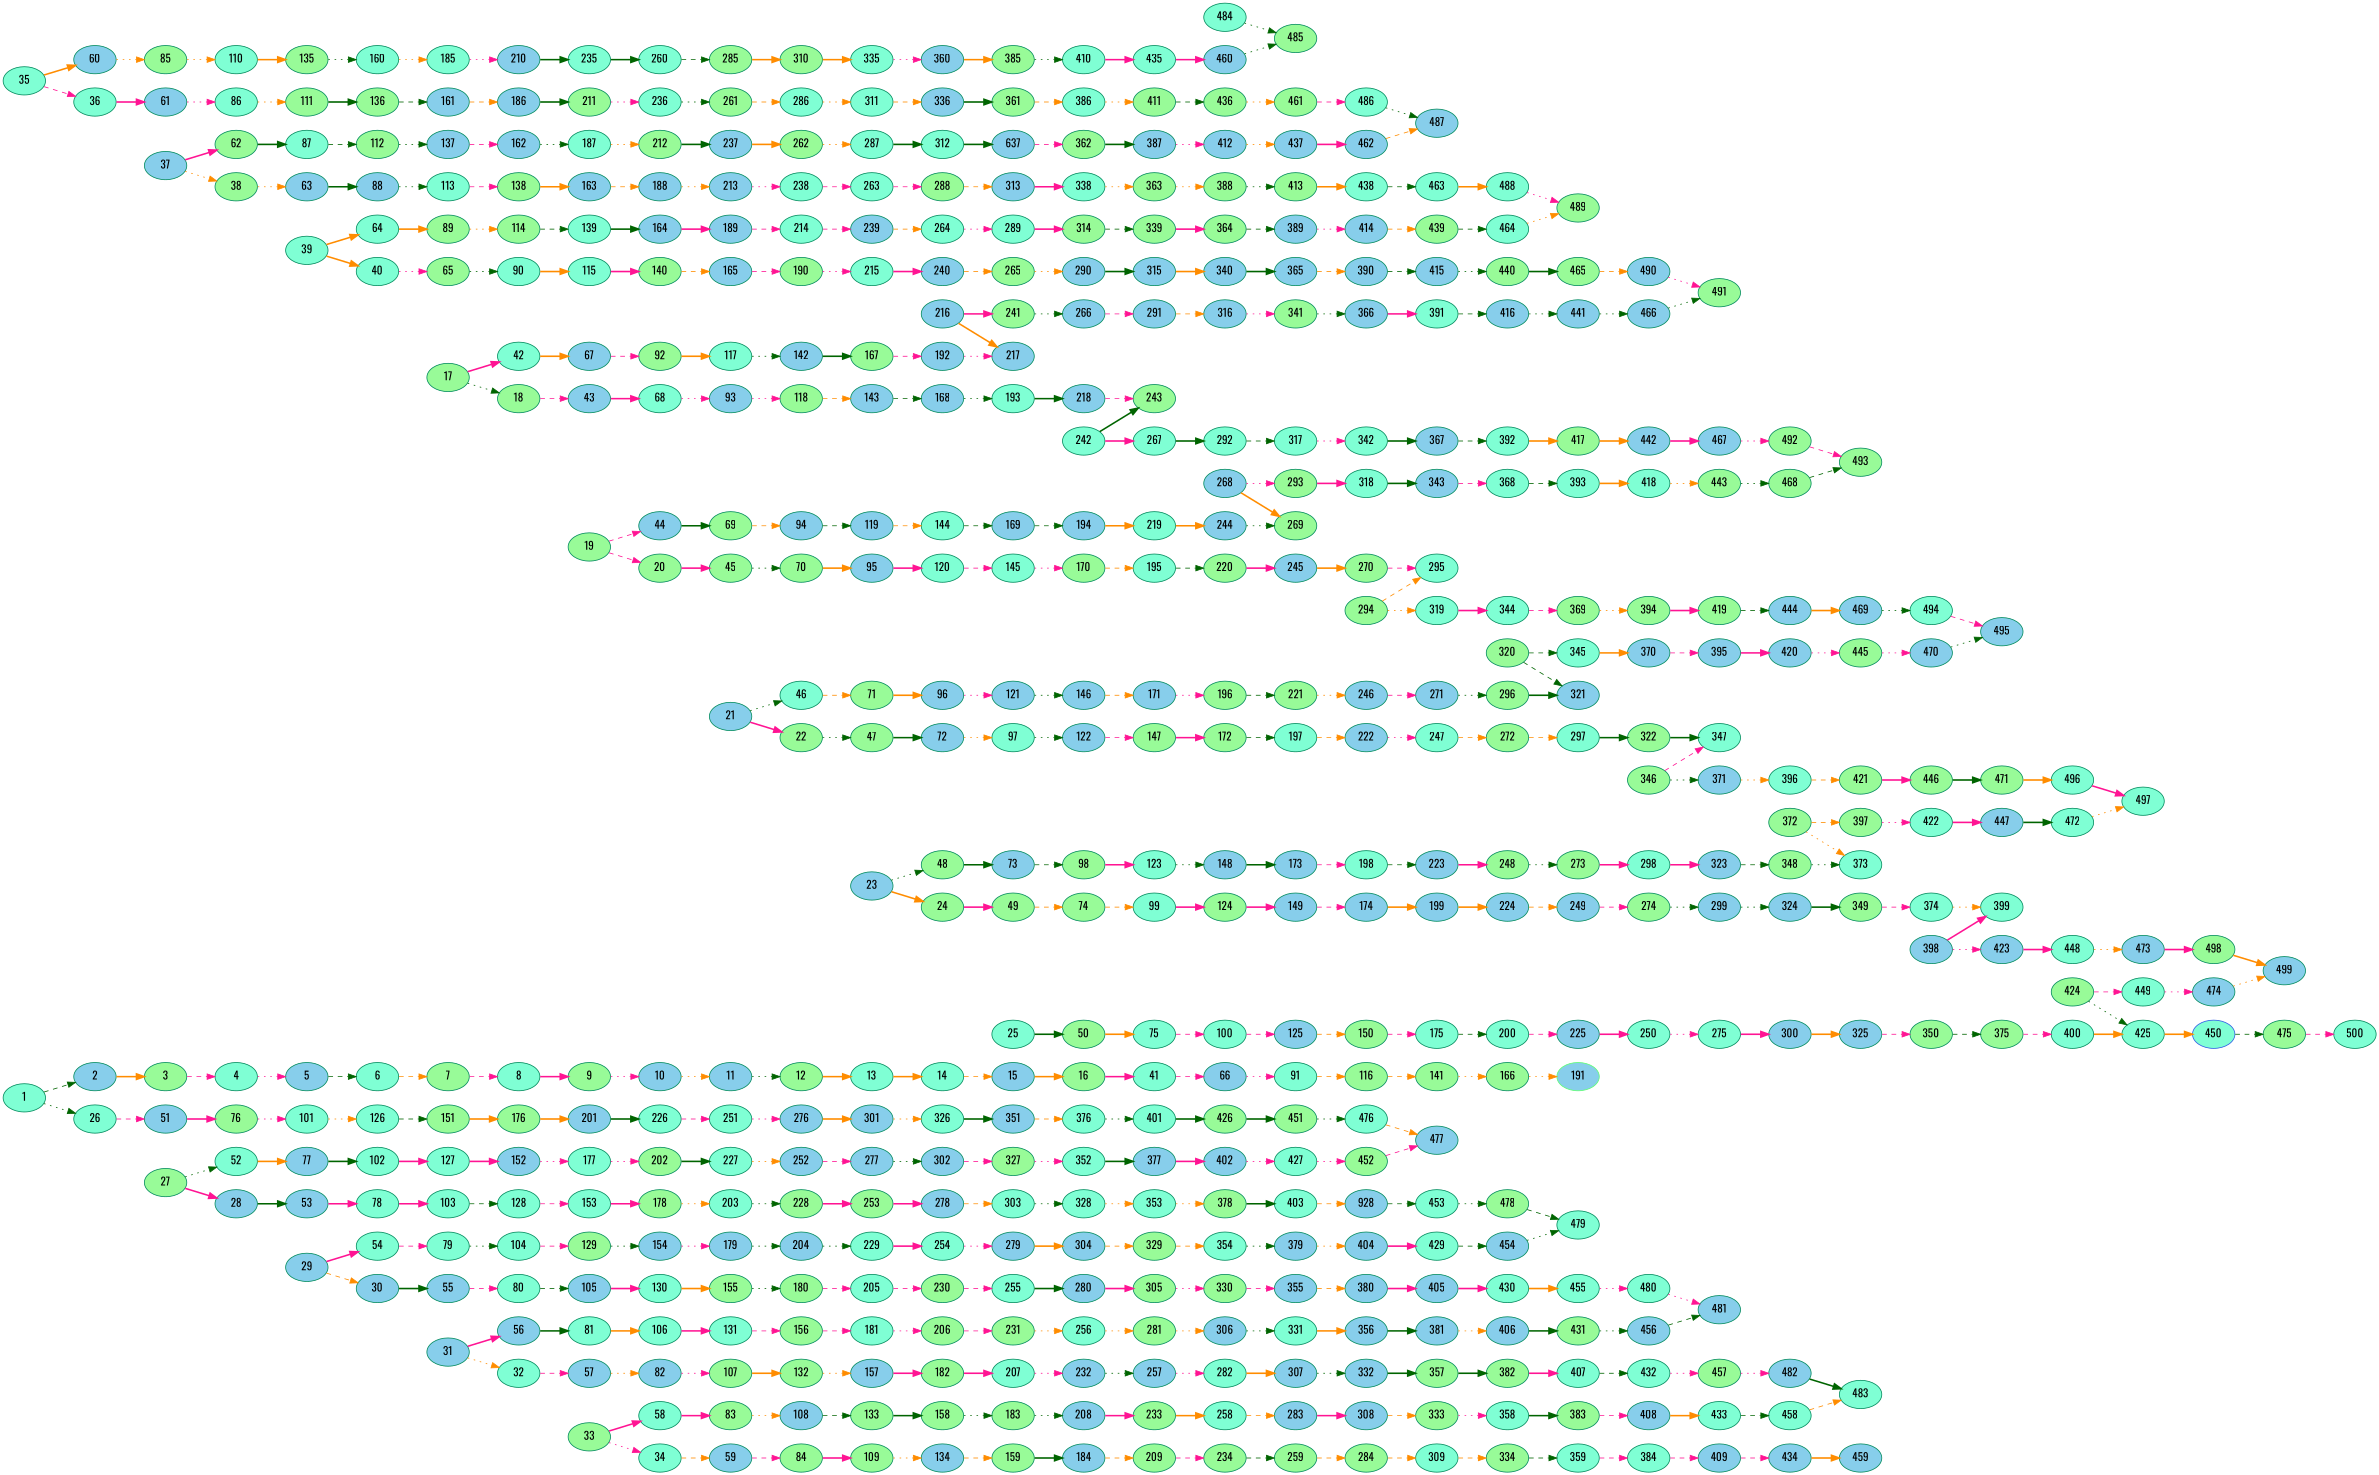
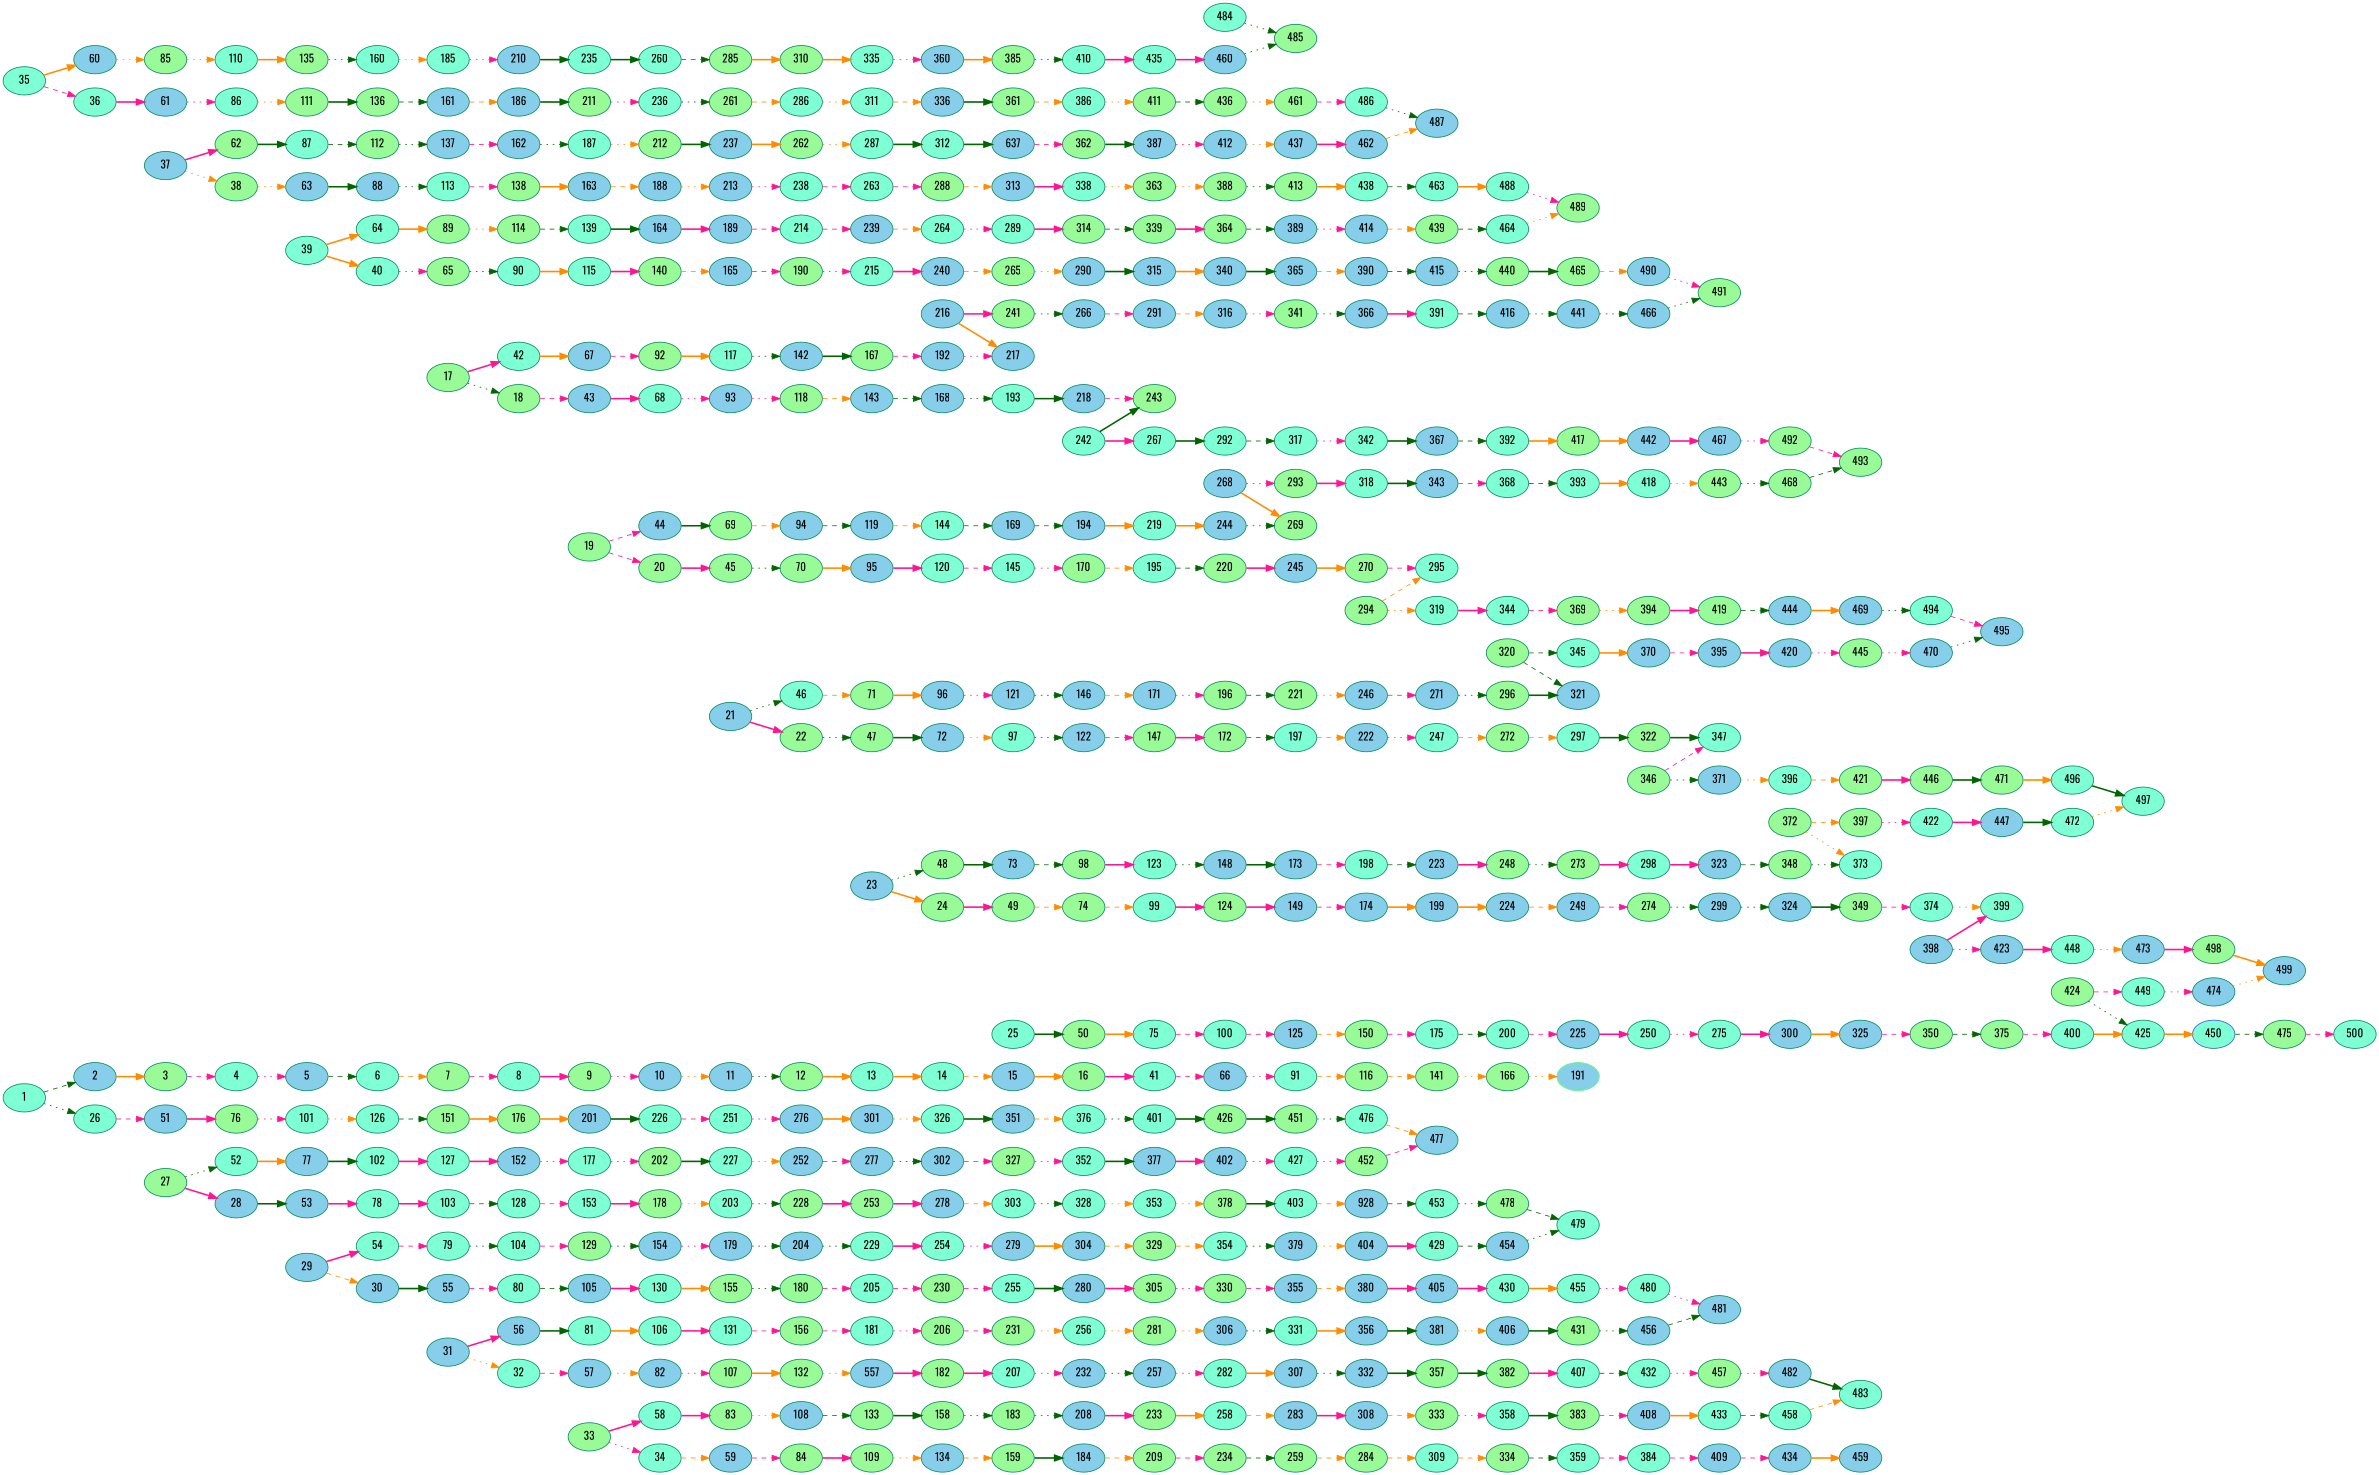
edge "496" -> "497": color deeppink -> darkgreen
node "157": label "157" -> "557"
